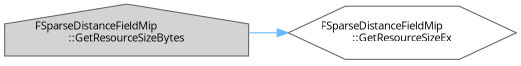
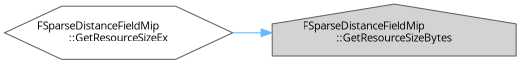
edge "FSparseDistanceFieldMip ::GetResourceSizeBytes" -> "FSparseDistanceFieldMip ::GetResourceSizeEx": reversed
